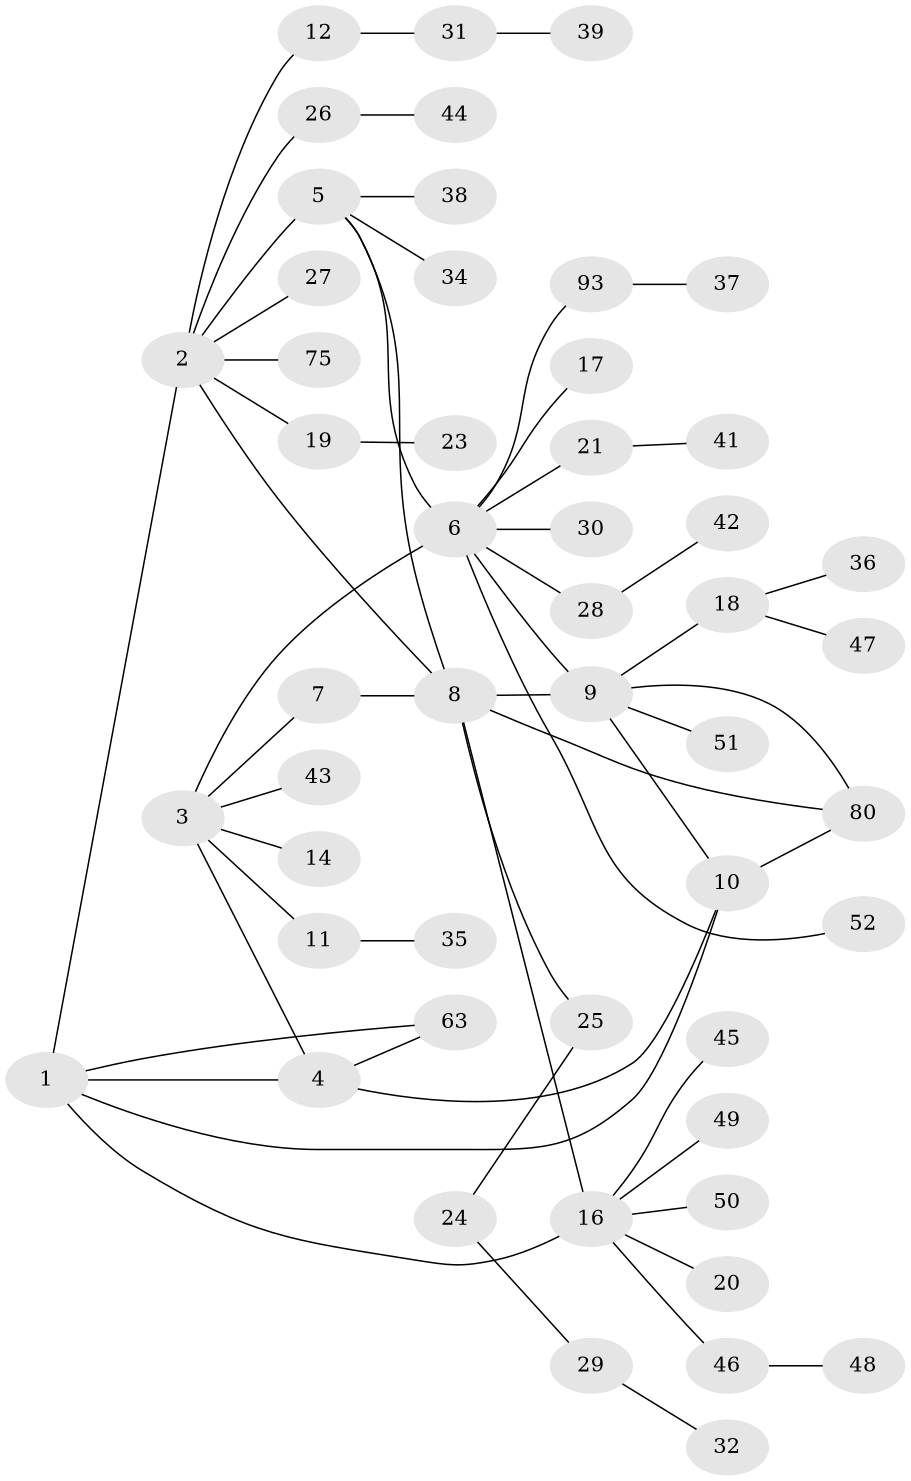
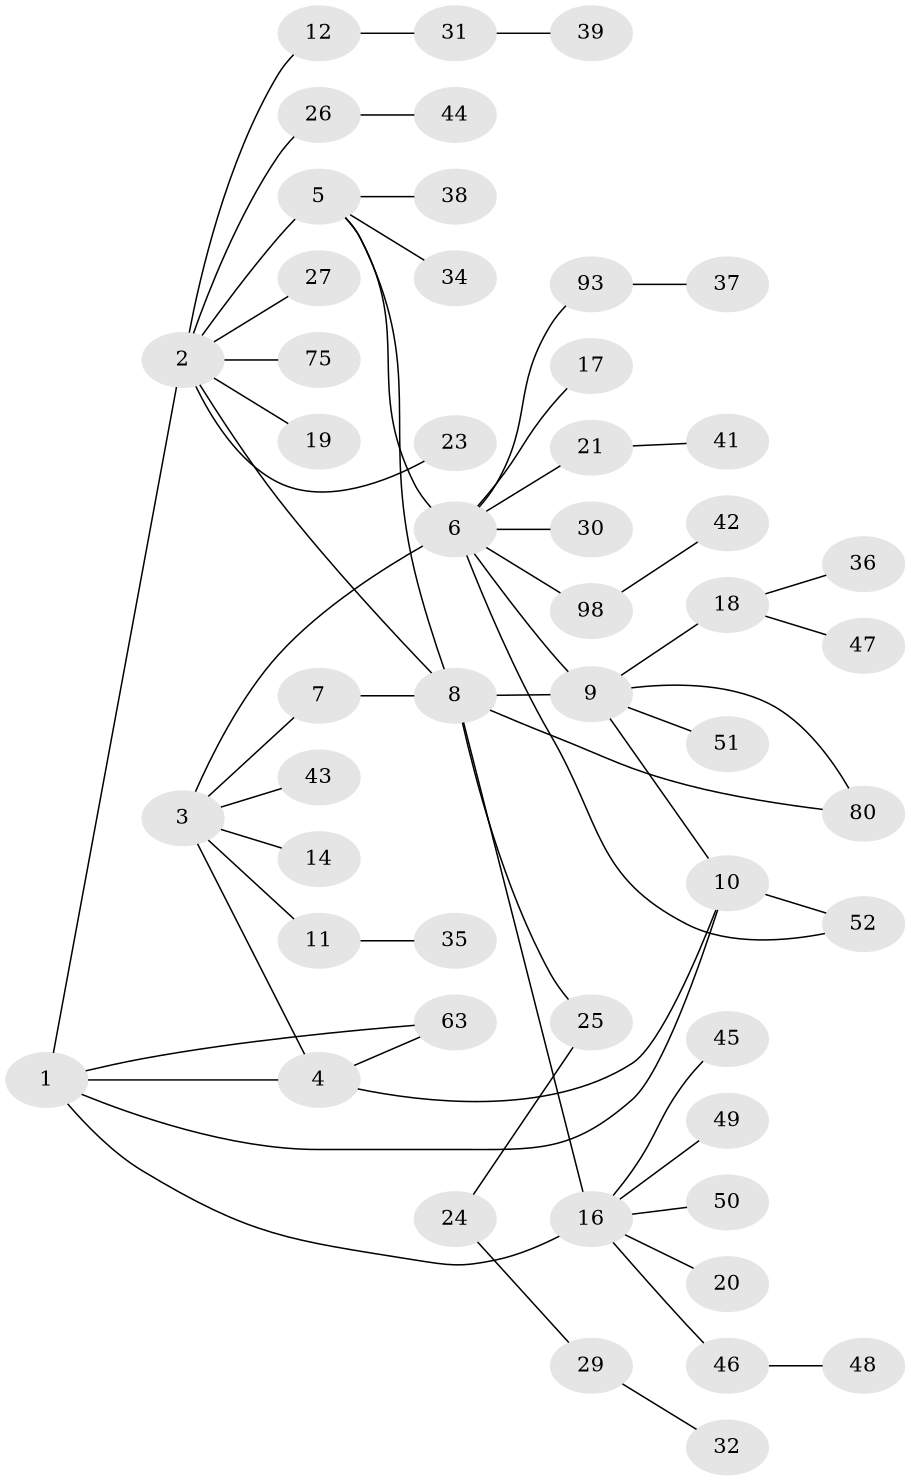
edge "19" -- "23": now "2" -- "23"
node "28": label "28" -> "98"
edge "80" -- "10": now "52" -- "10"
